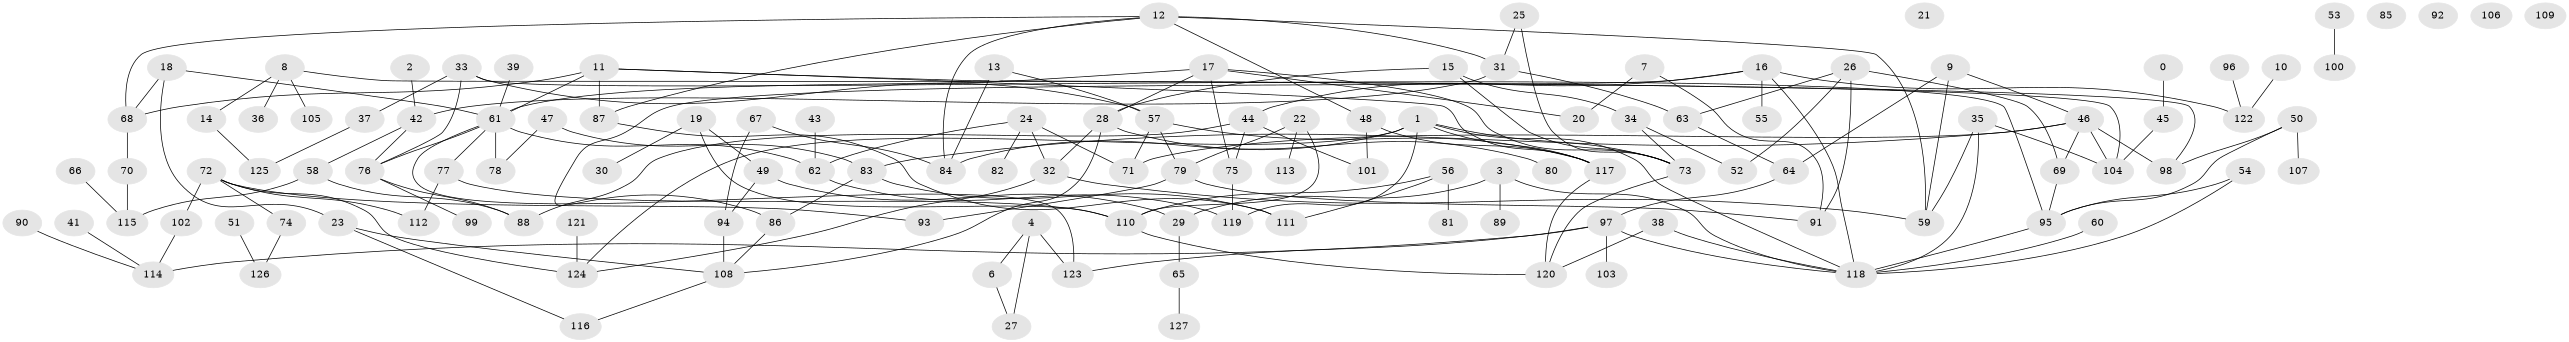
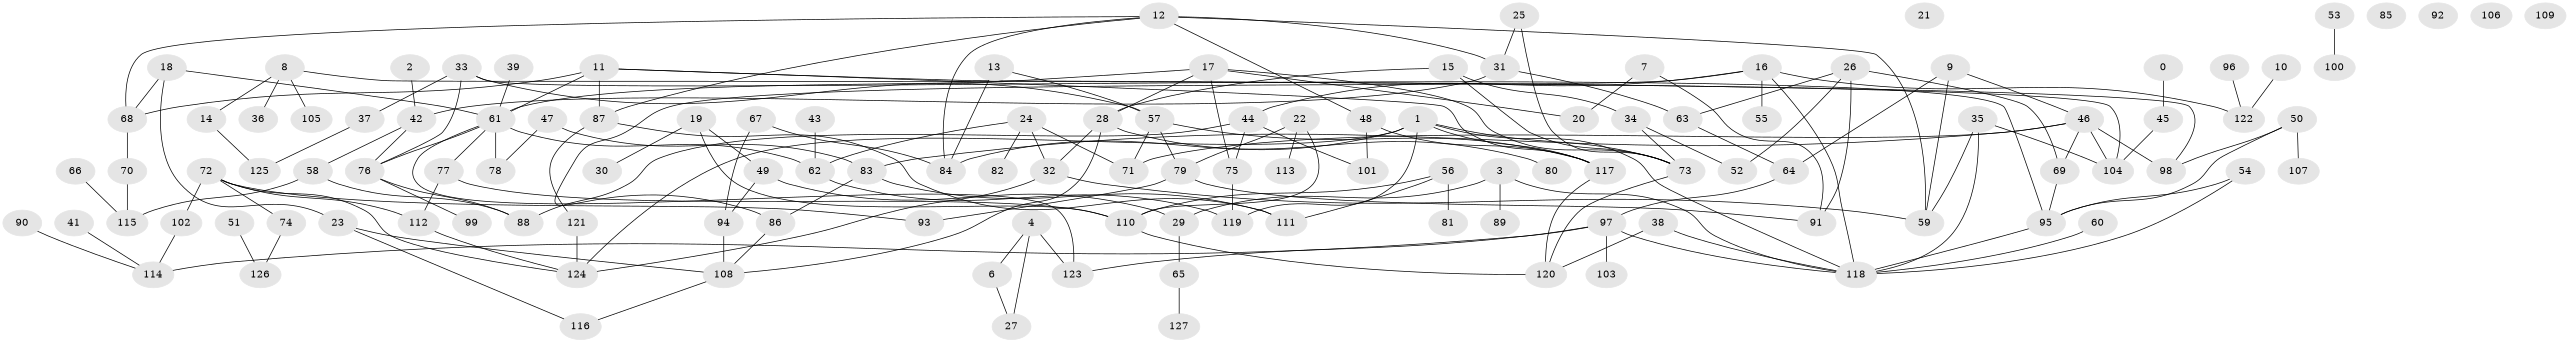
edge "87" -- "121": added
edge "112" -- "124": added
